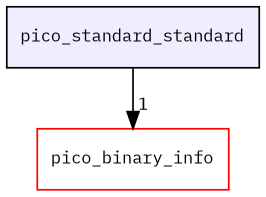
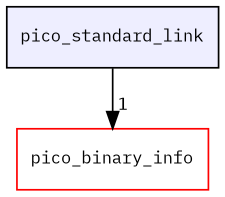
node "pico_standard_standard": label "pico_standard_standard" -> "pico_standard_link"
